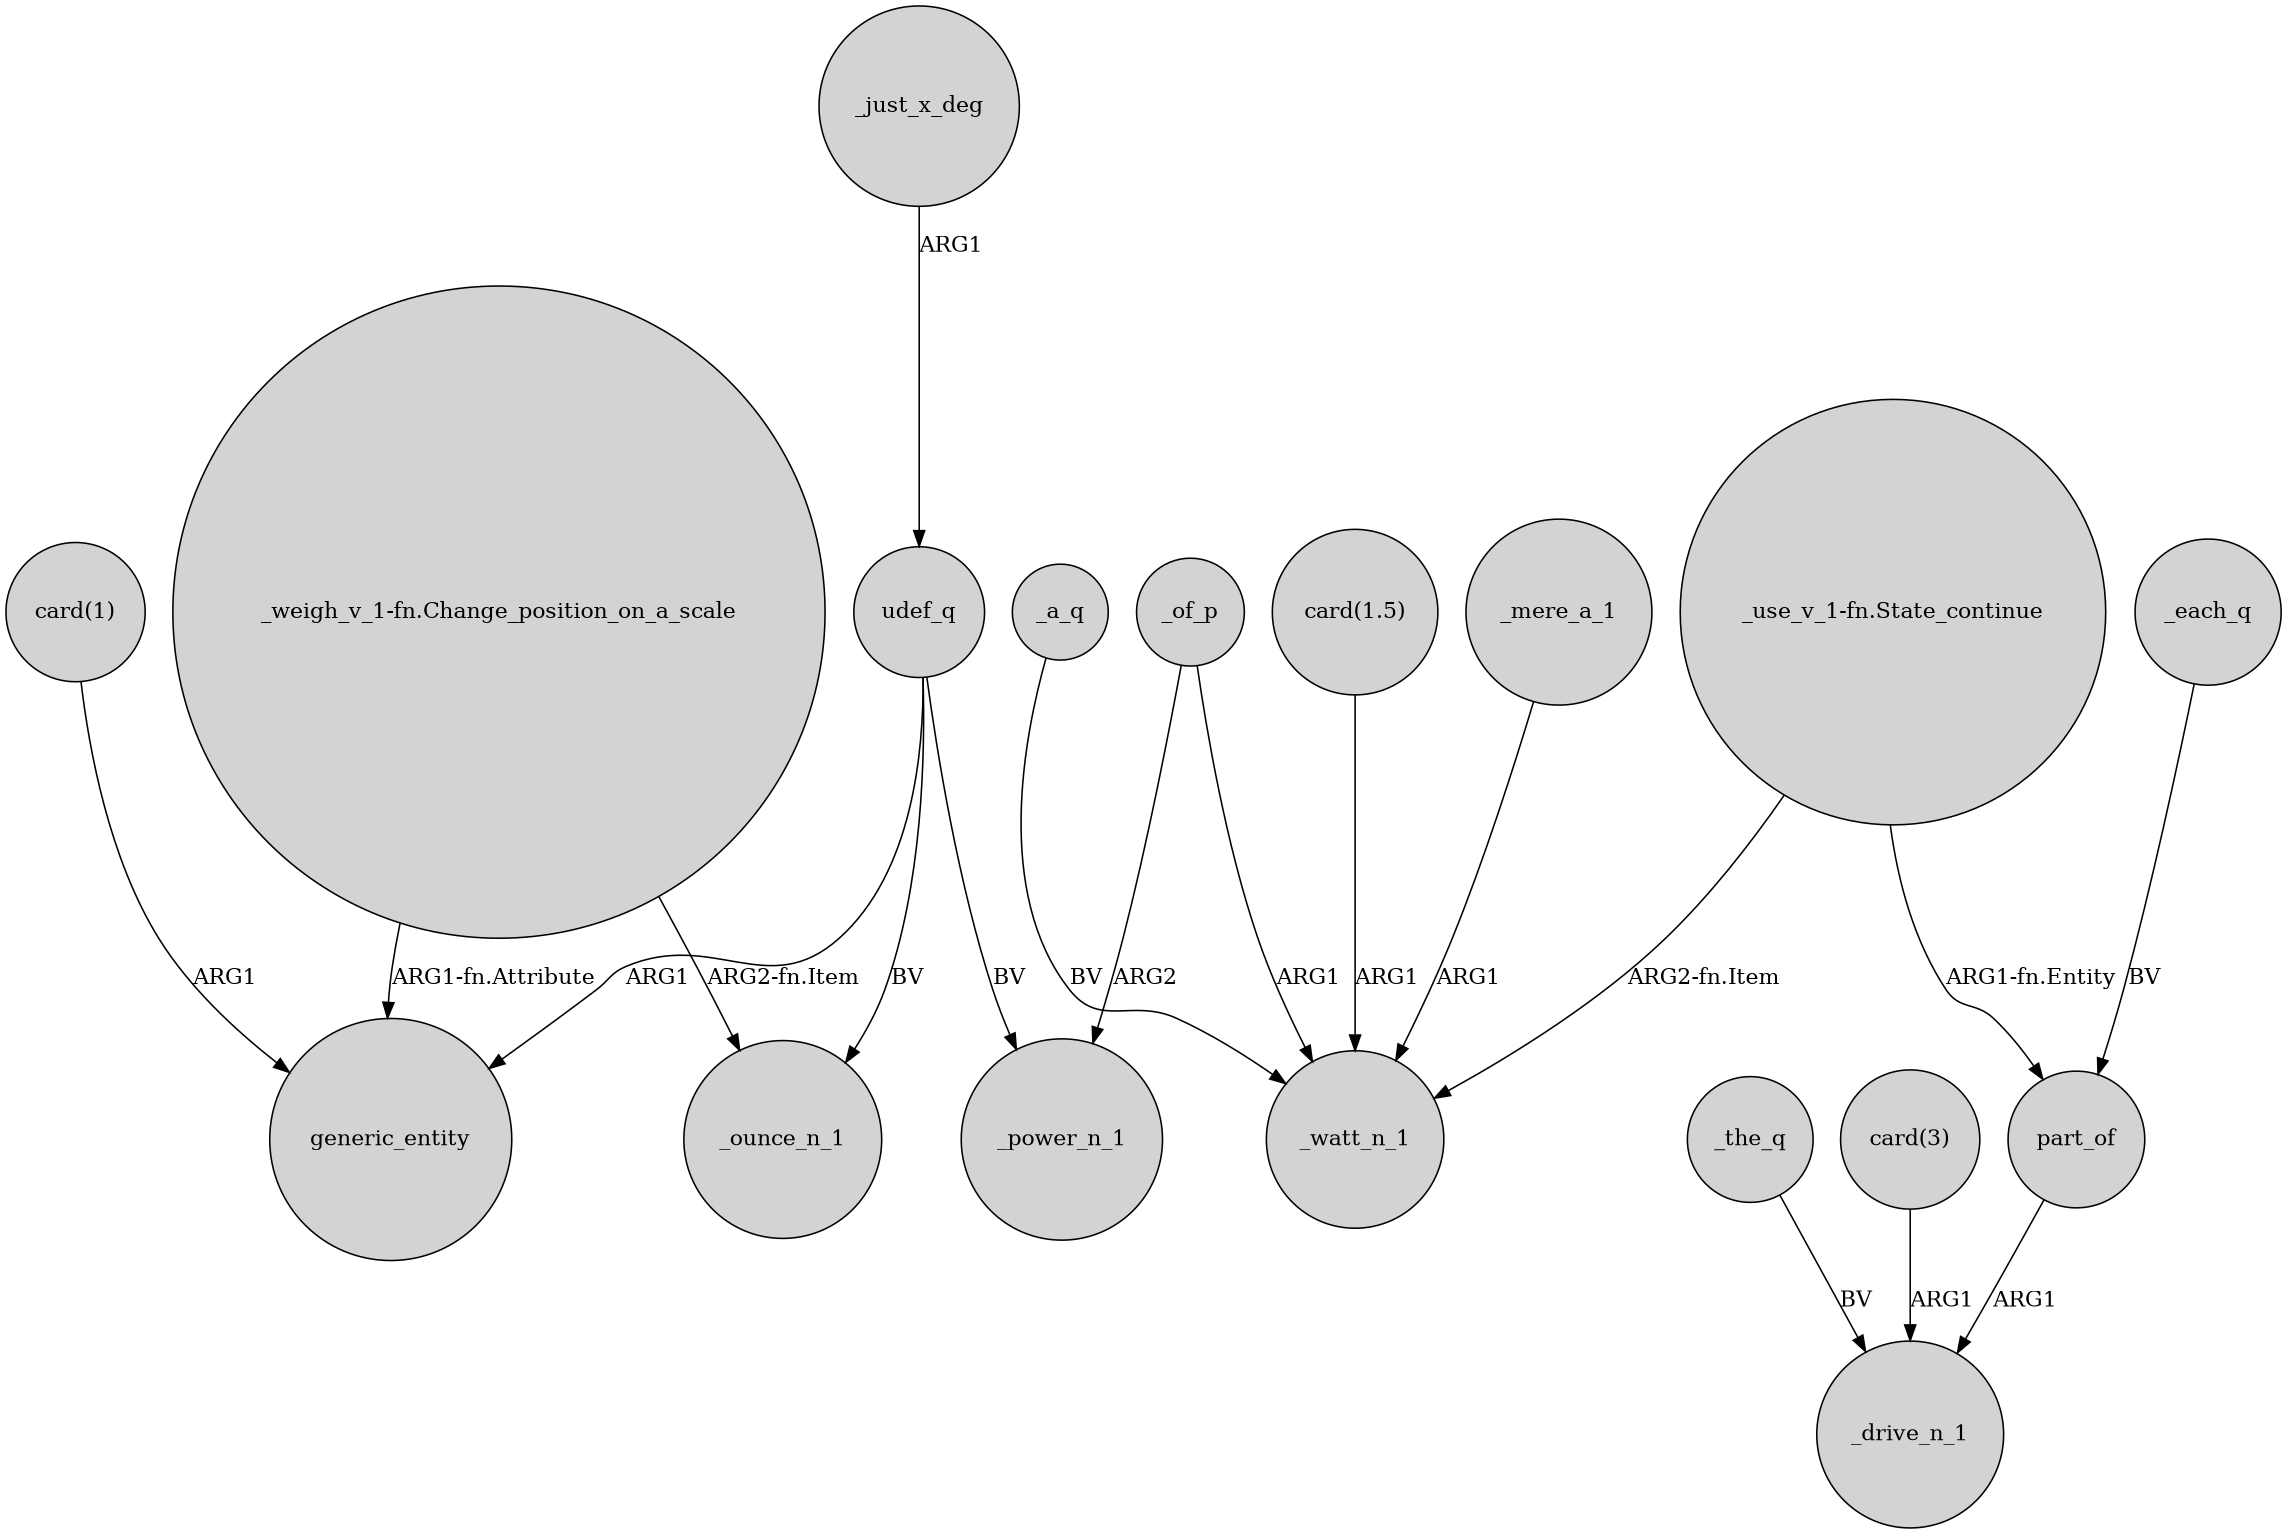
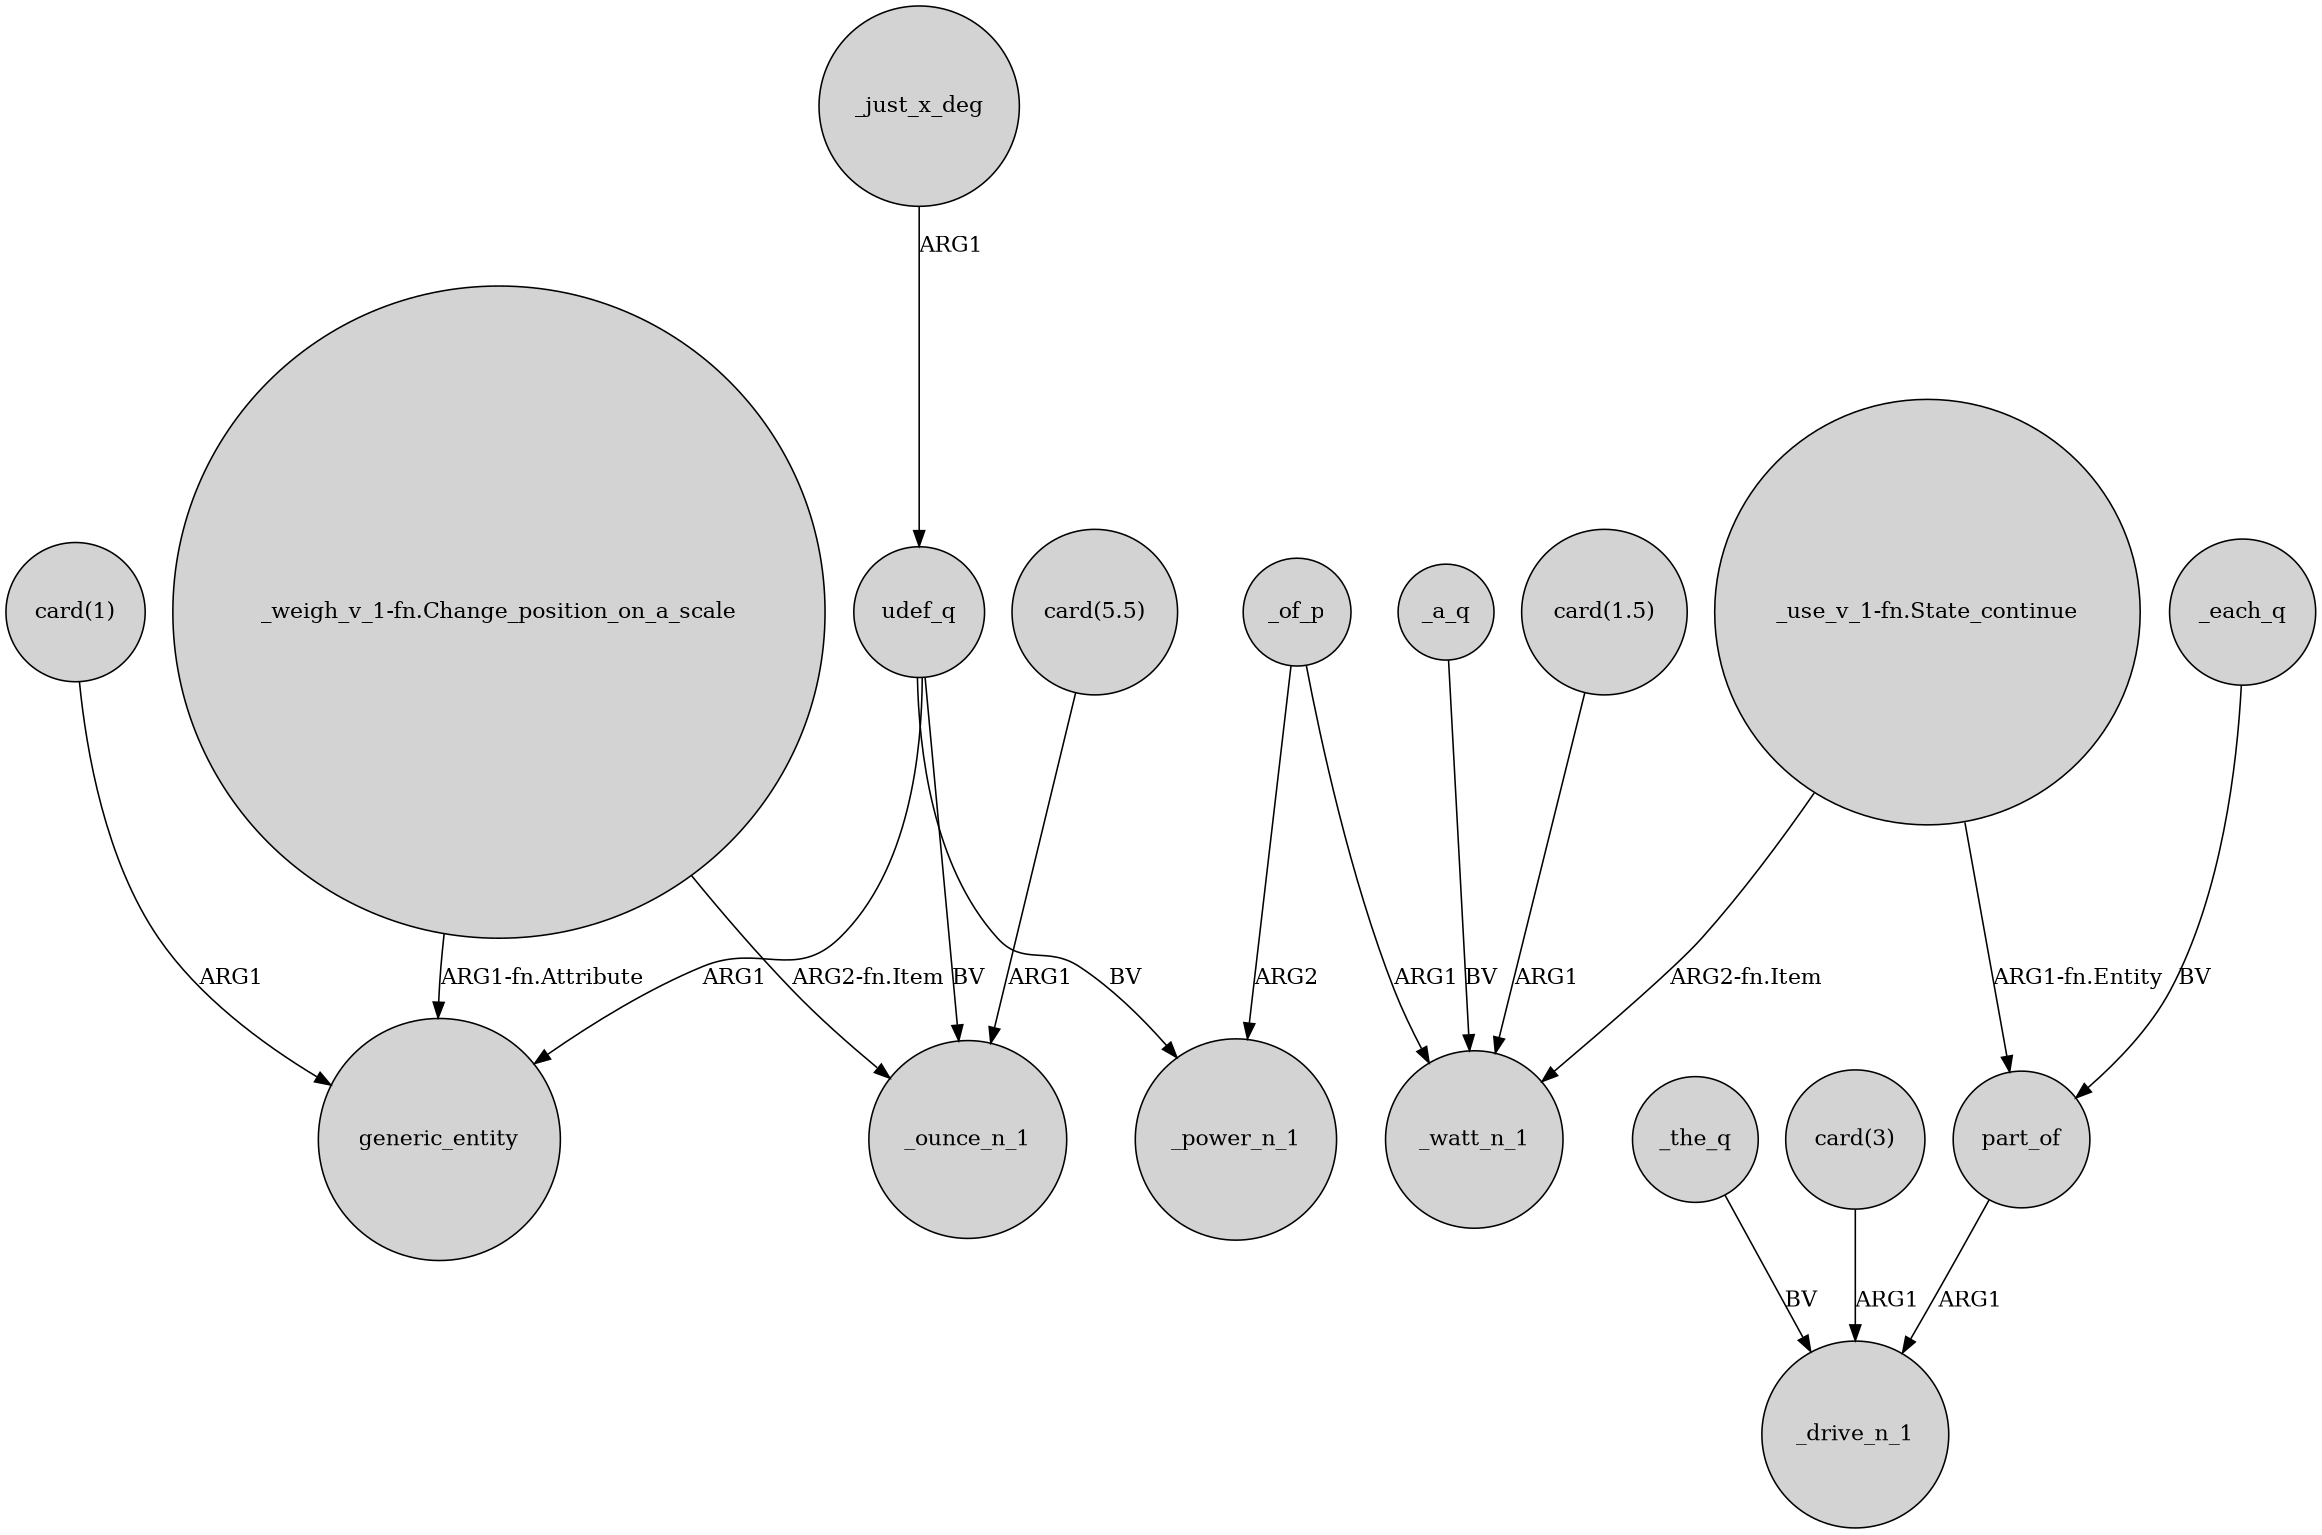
node "card(5.5)": added
node "_mere_a_1": removed
